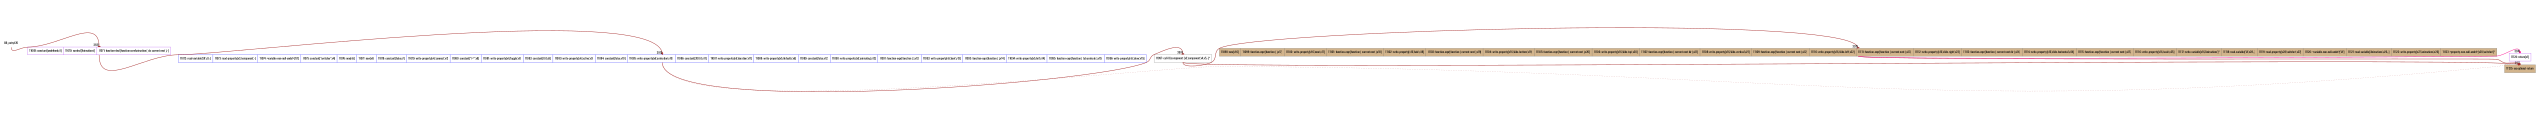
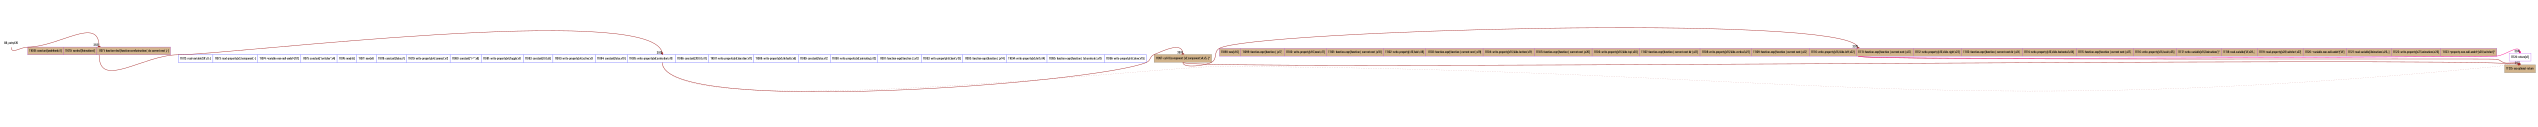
node "11069: constant[undefined,v1]": fillcolor white -> tan
node "11098: new[v16]": color gray40 -> purple
node "11097: call-UI.component [v3,'component',v4,v5,-]*": fillcolor white -> tan
